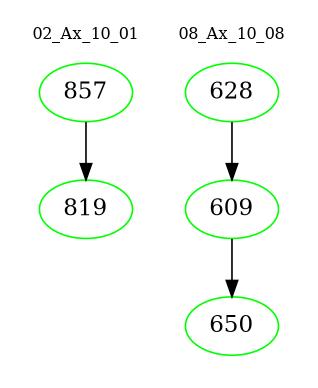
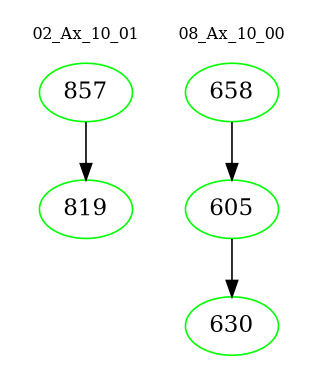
cluster "08_Ax_10_08": label "08_Ax_10_08" -> "08_Ax_10_00"
node "628": label "628" -> "658"
node "609": label "609" -> "605"
node "650": label "650" -> "630"
